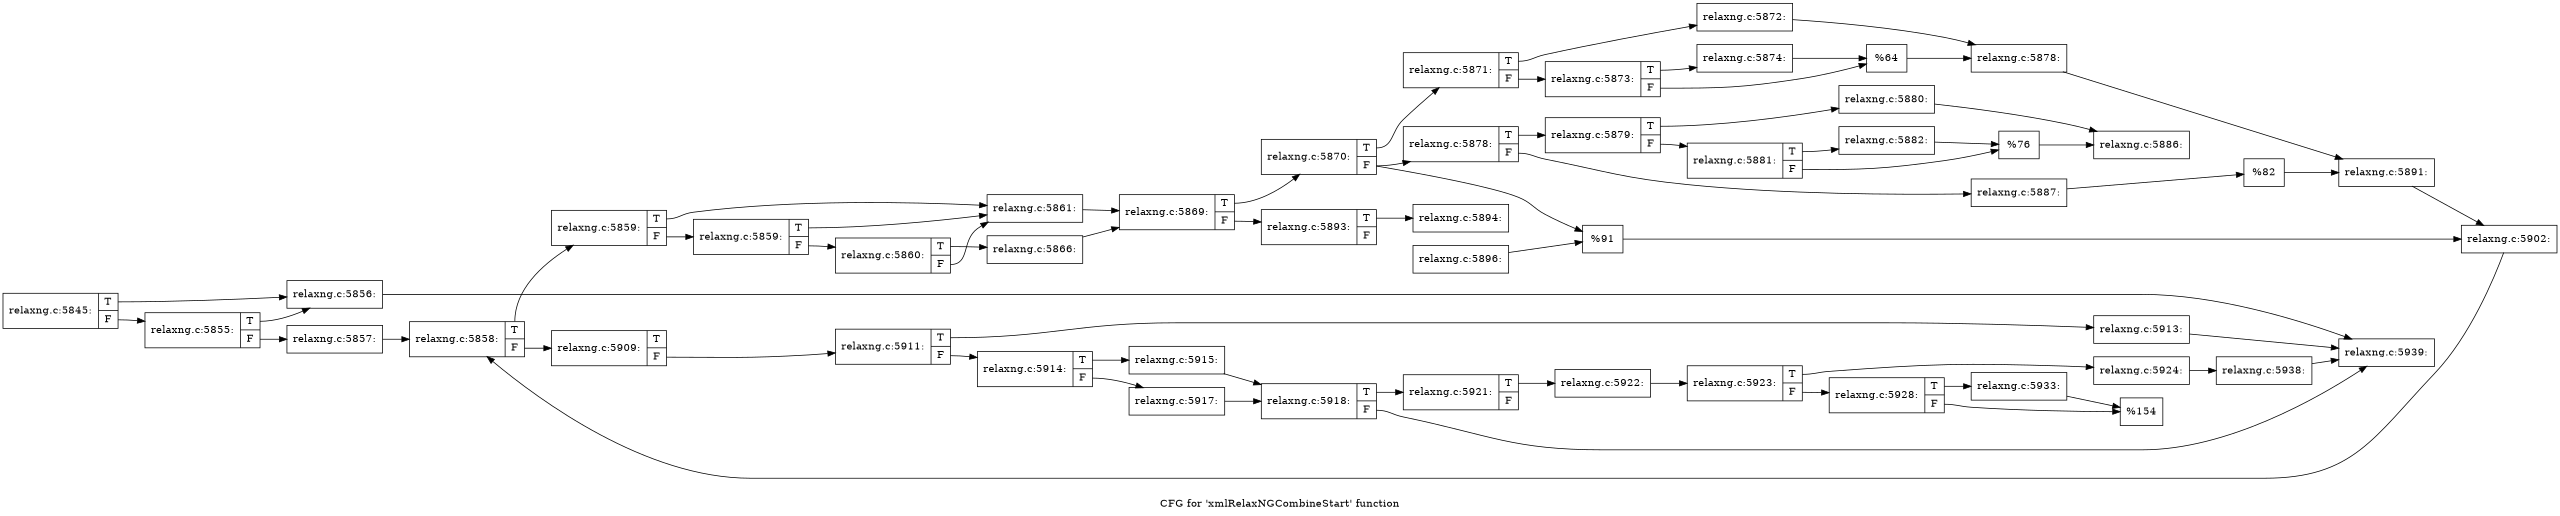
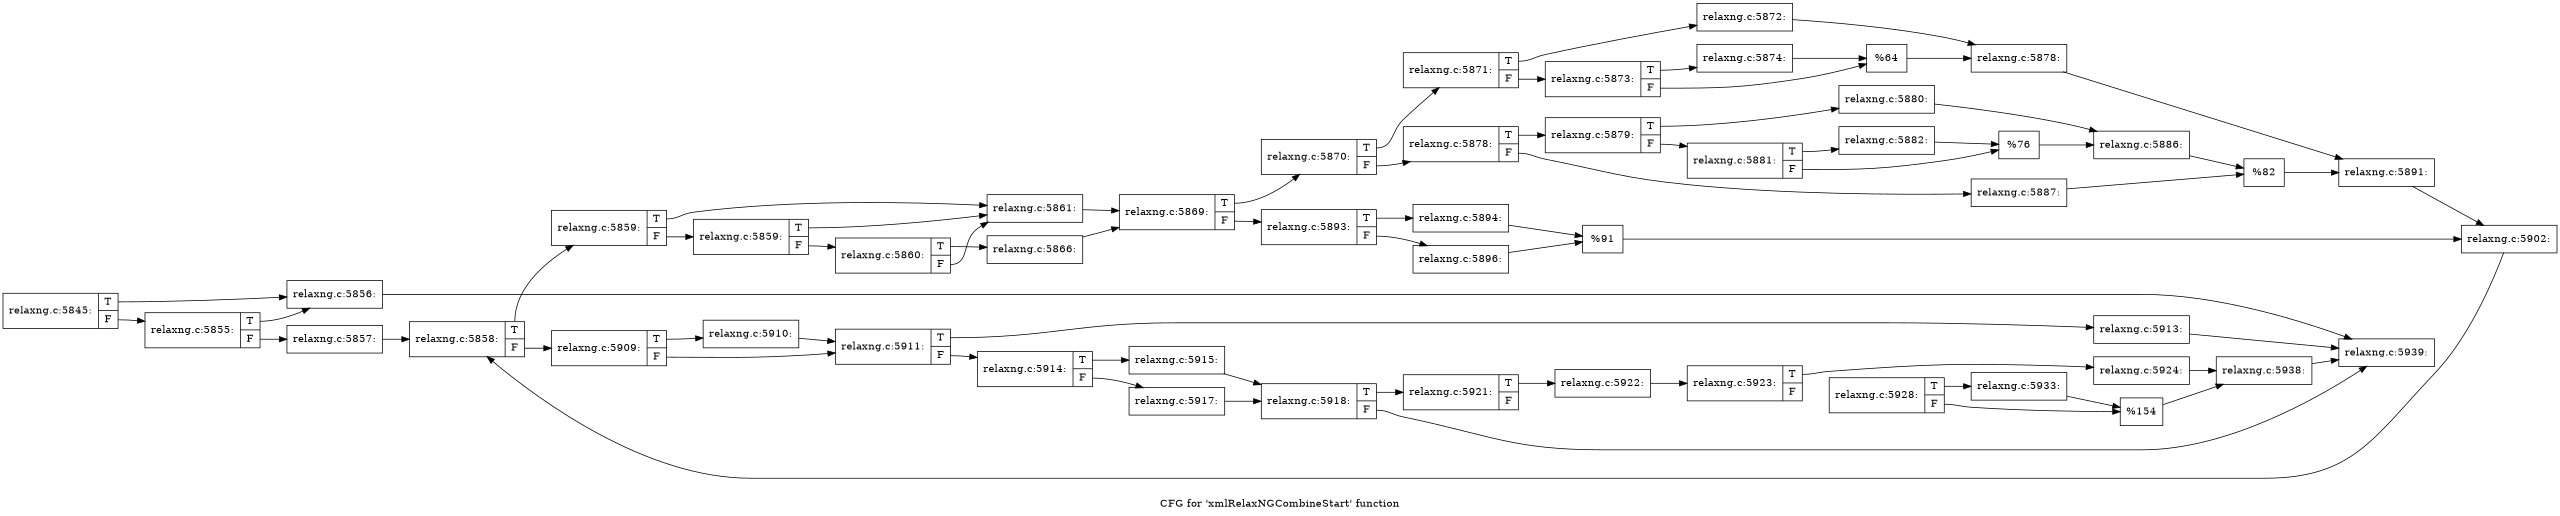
edge "relaxng.c:5886:" -> "%82": added
edge "relaxng.c:5870:" -> "%91": now "relaxng.c:5894:" -> "%91"
edge "relaxng.c:5893:" -> "relaxng.c:5896:": added
node "relaxng.c:5910:": added
edge "relaxng.c:5923:" -> "relaxng.c:5928:": removed
edge "%154" -> "relaxng.c:5938:": added
